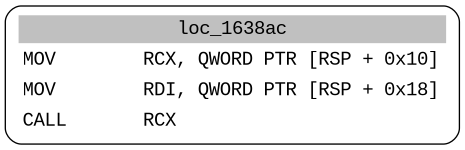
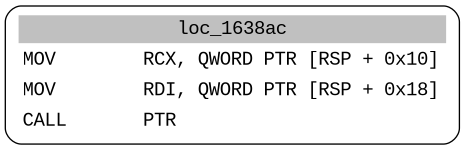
node "loc_1638ac": text "CALL       RCX" -> "CALL       PTR"
